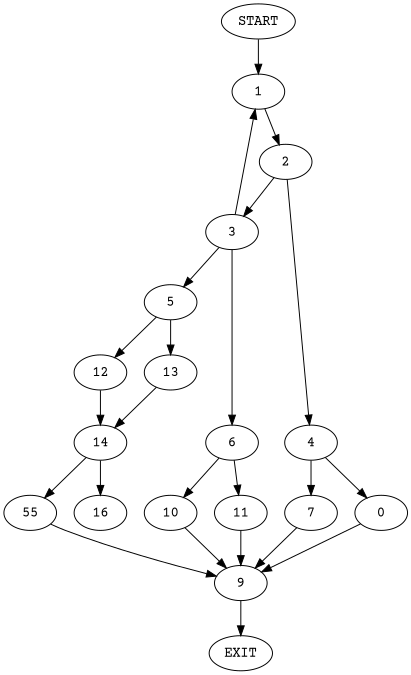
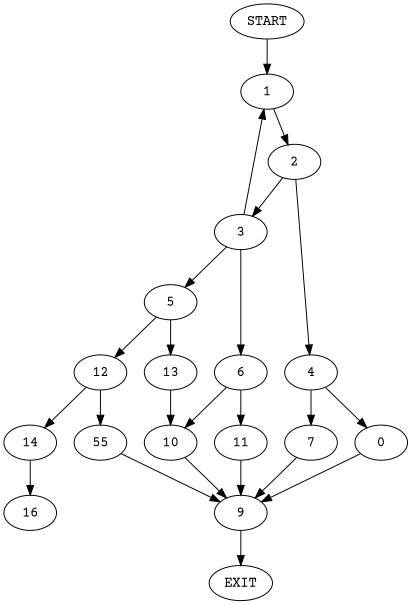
edge "13" -> "14": now "13" -> "10"
edge "14" -> "55": now "12" -> "55"
